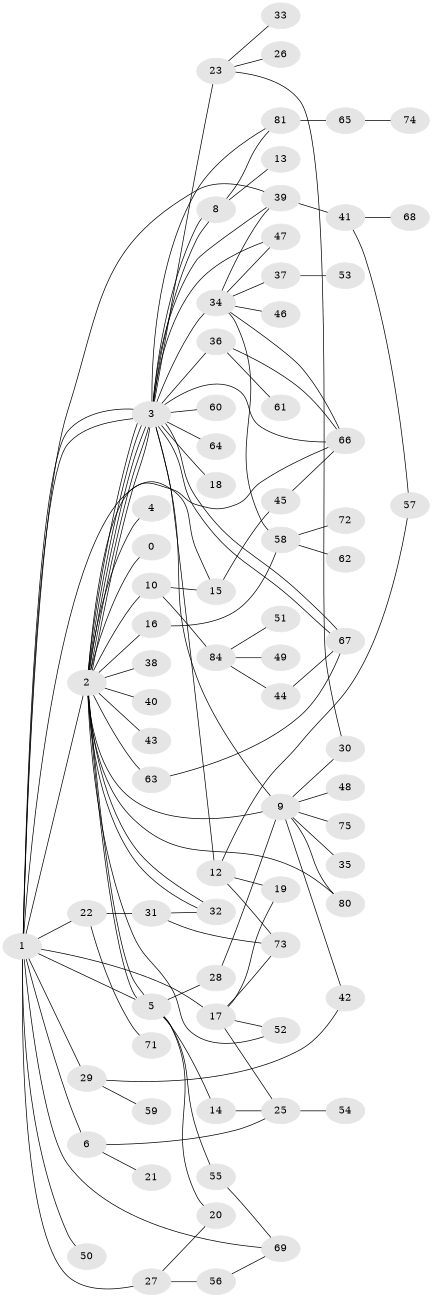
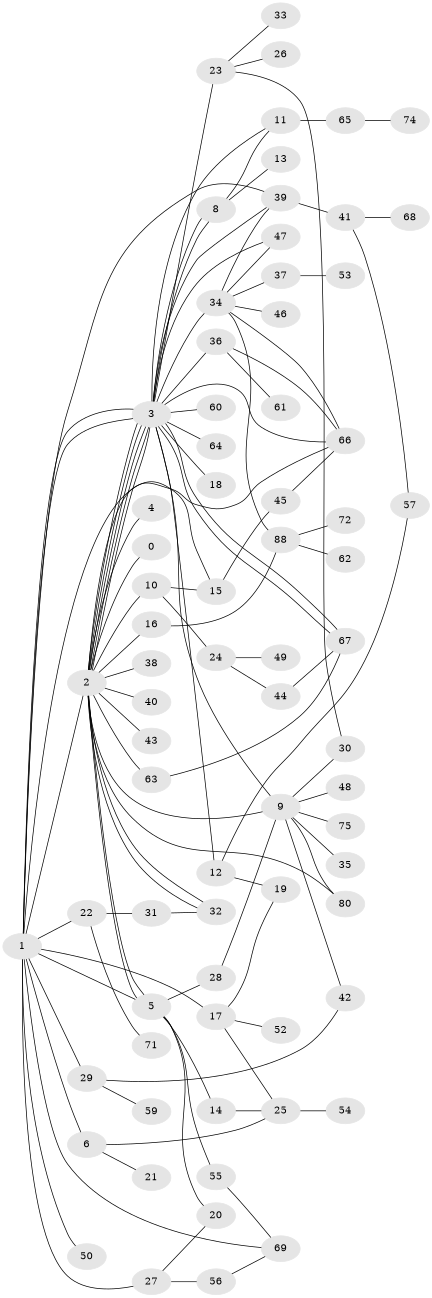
node "81": label "81" -> "11"
node "58": label "58" -> "88"
node "51": removed
node "84": label "84" -> "24"
edge "2" -- "52": removed
node "73": removed
